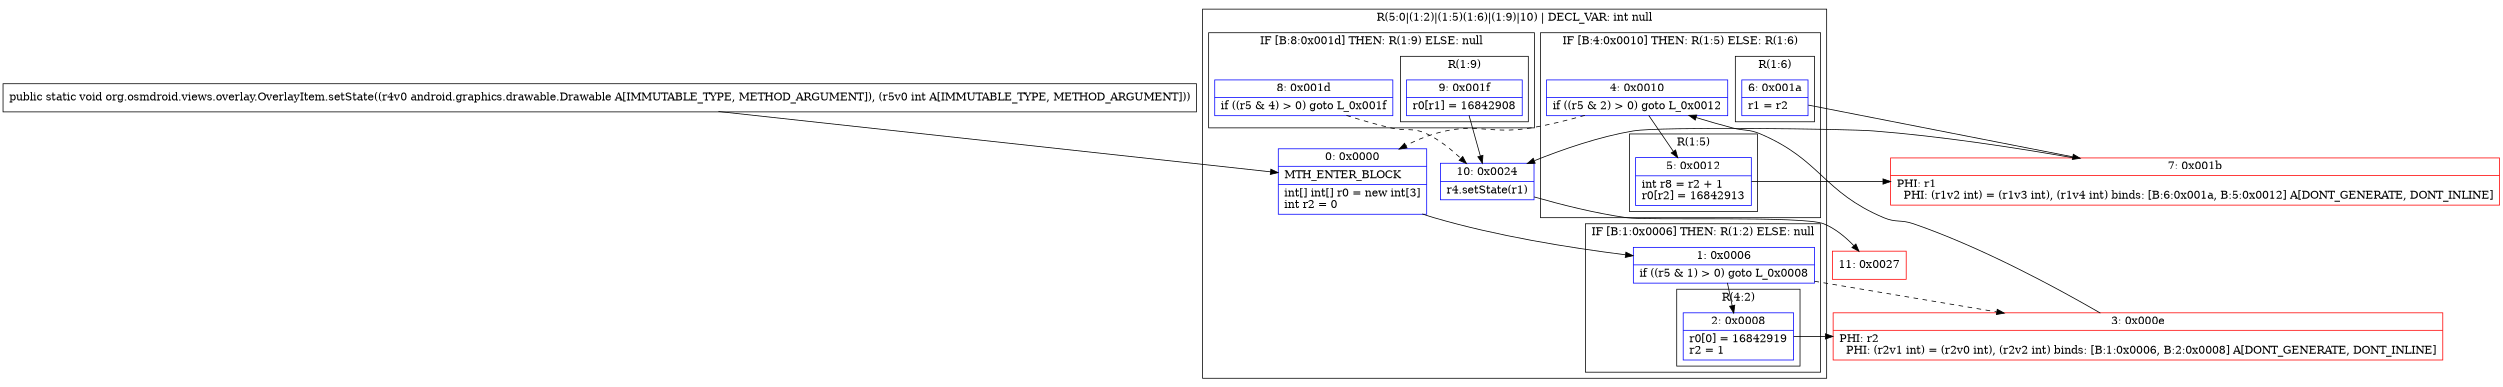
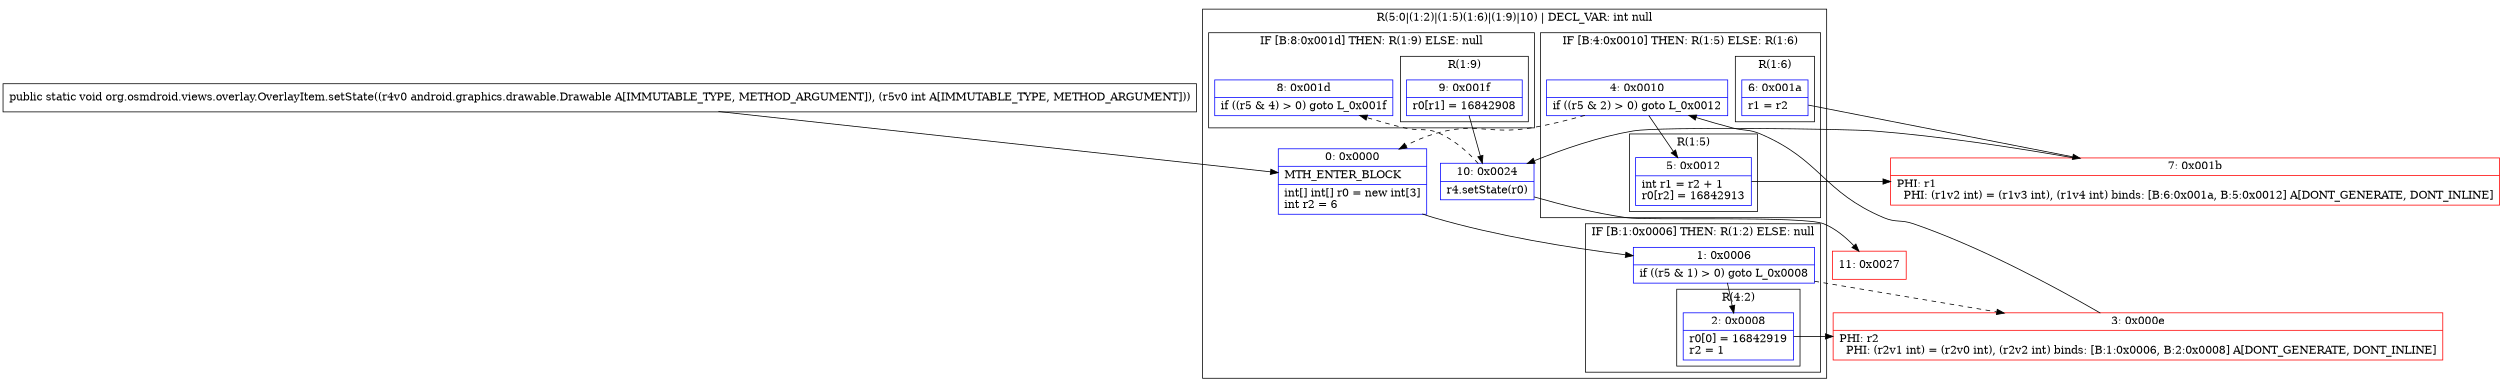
edge "8: 0x001d" -> "10: 0x0024": reversed
node "5: 0x0012": text "int r8 = r2 + 1" -> "int r1 = r2 + 1"
node "10: 0x0024": text "r4.setState(r1)" -> "r4.setState(r0)"
node "0: 0x0000": text "int r2 = 0" -> "int r2 = 6"
